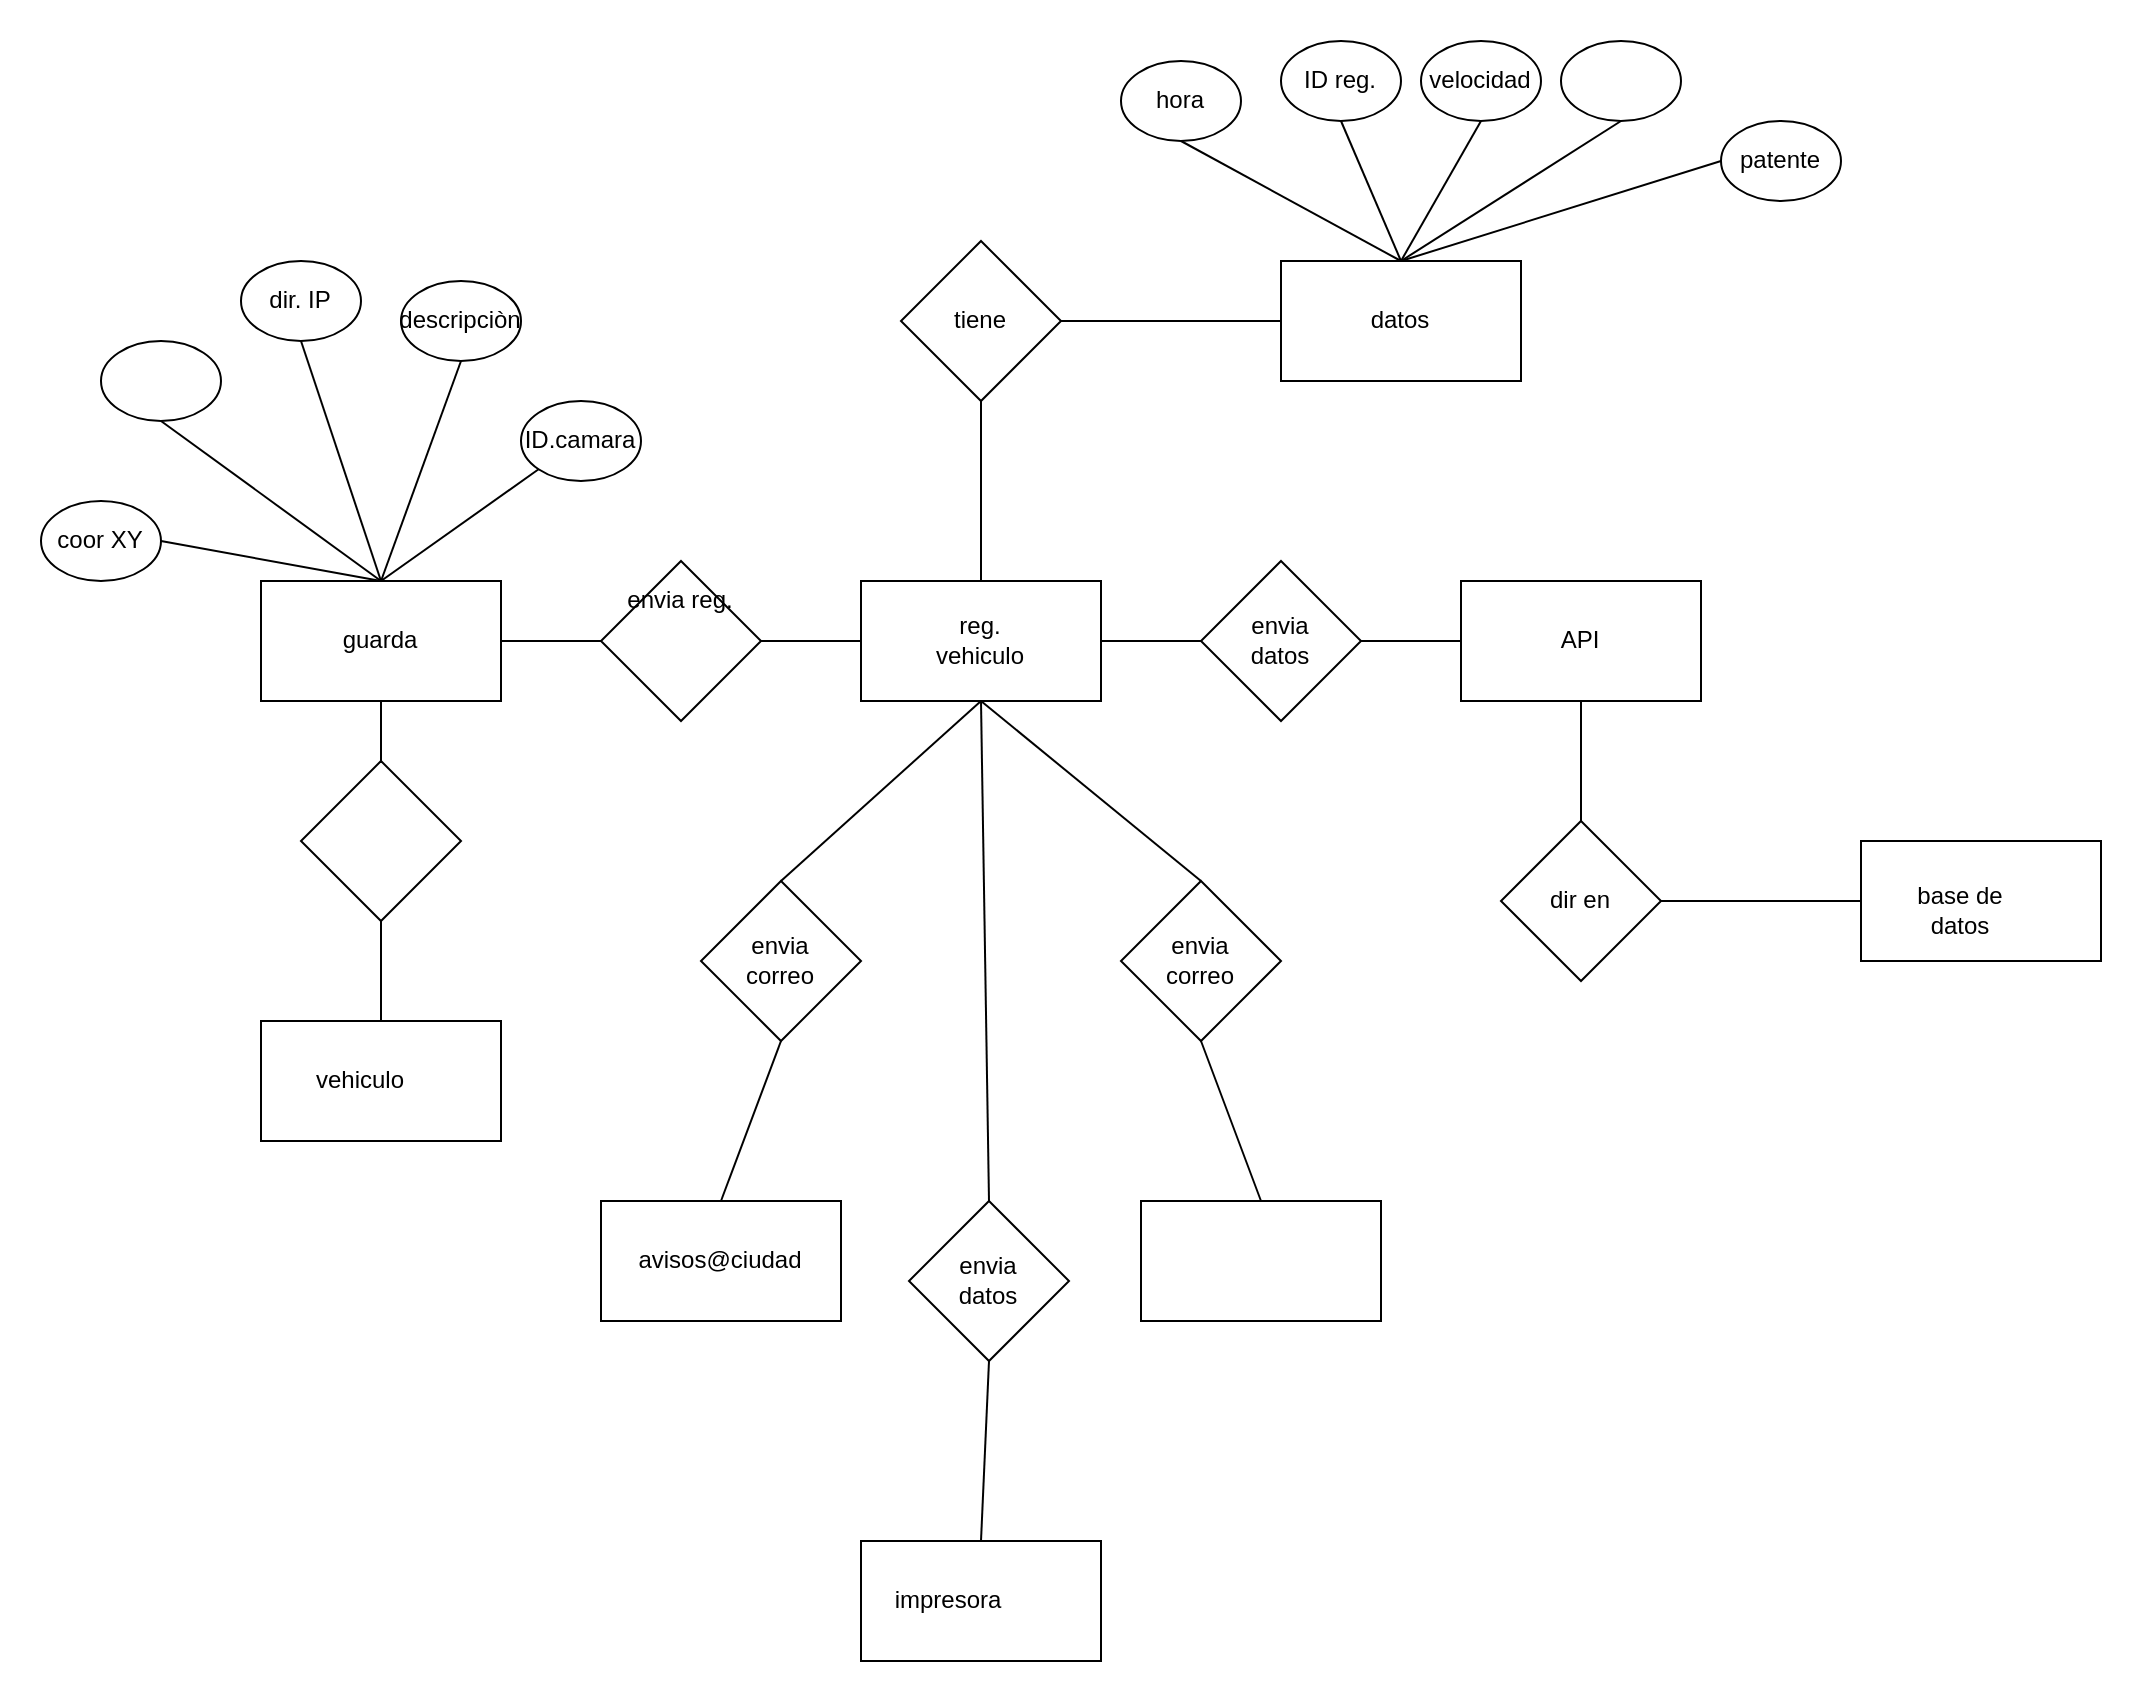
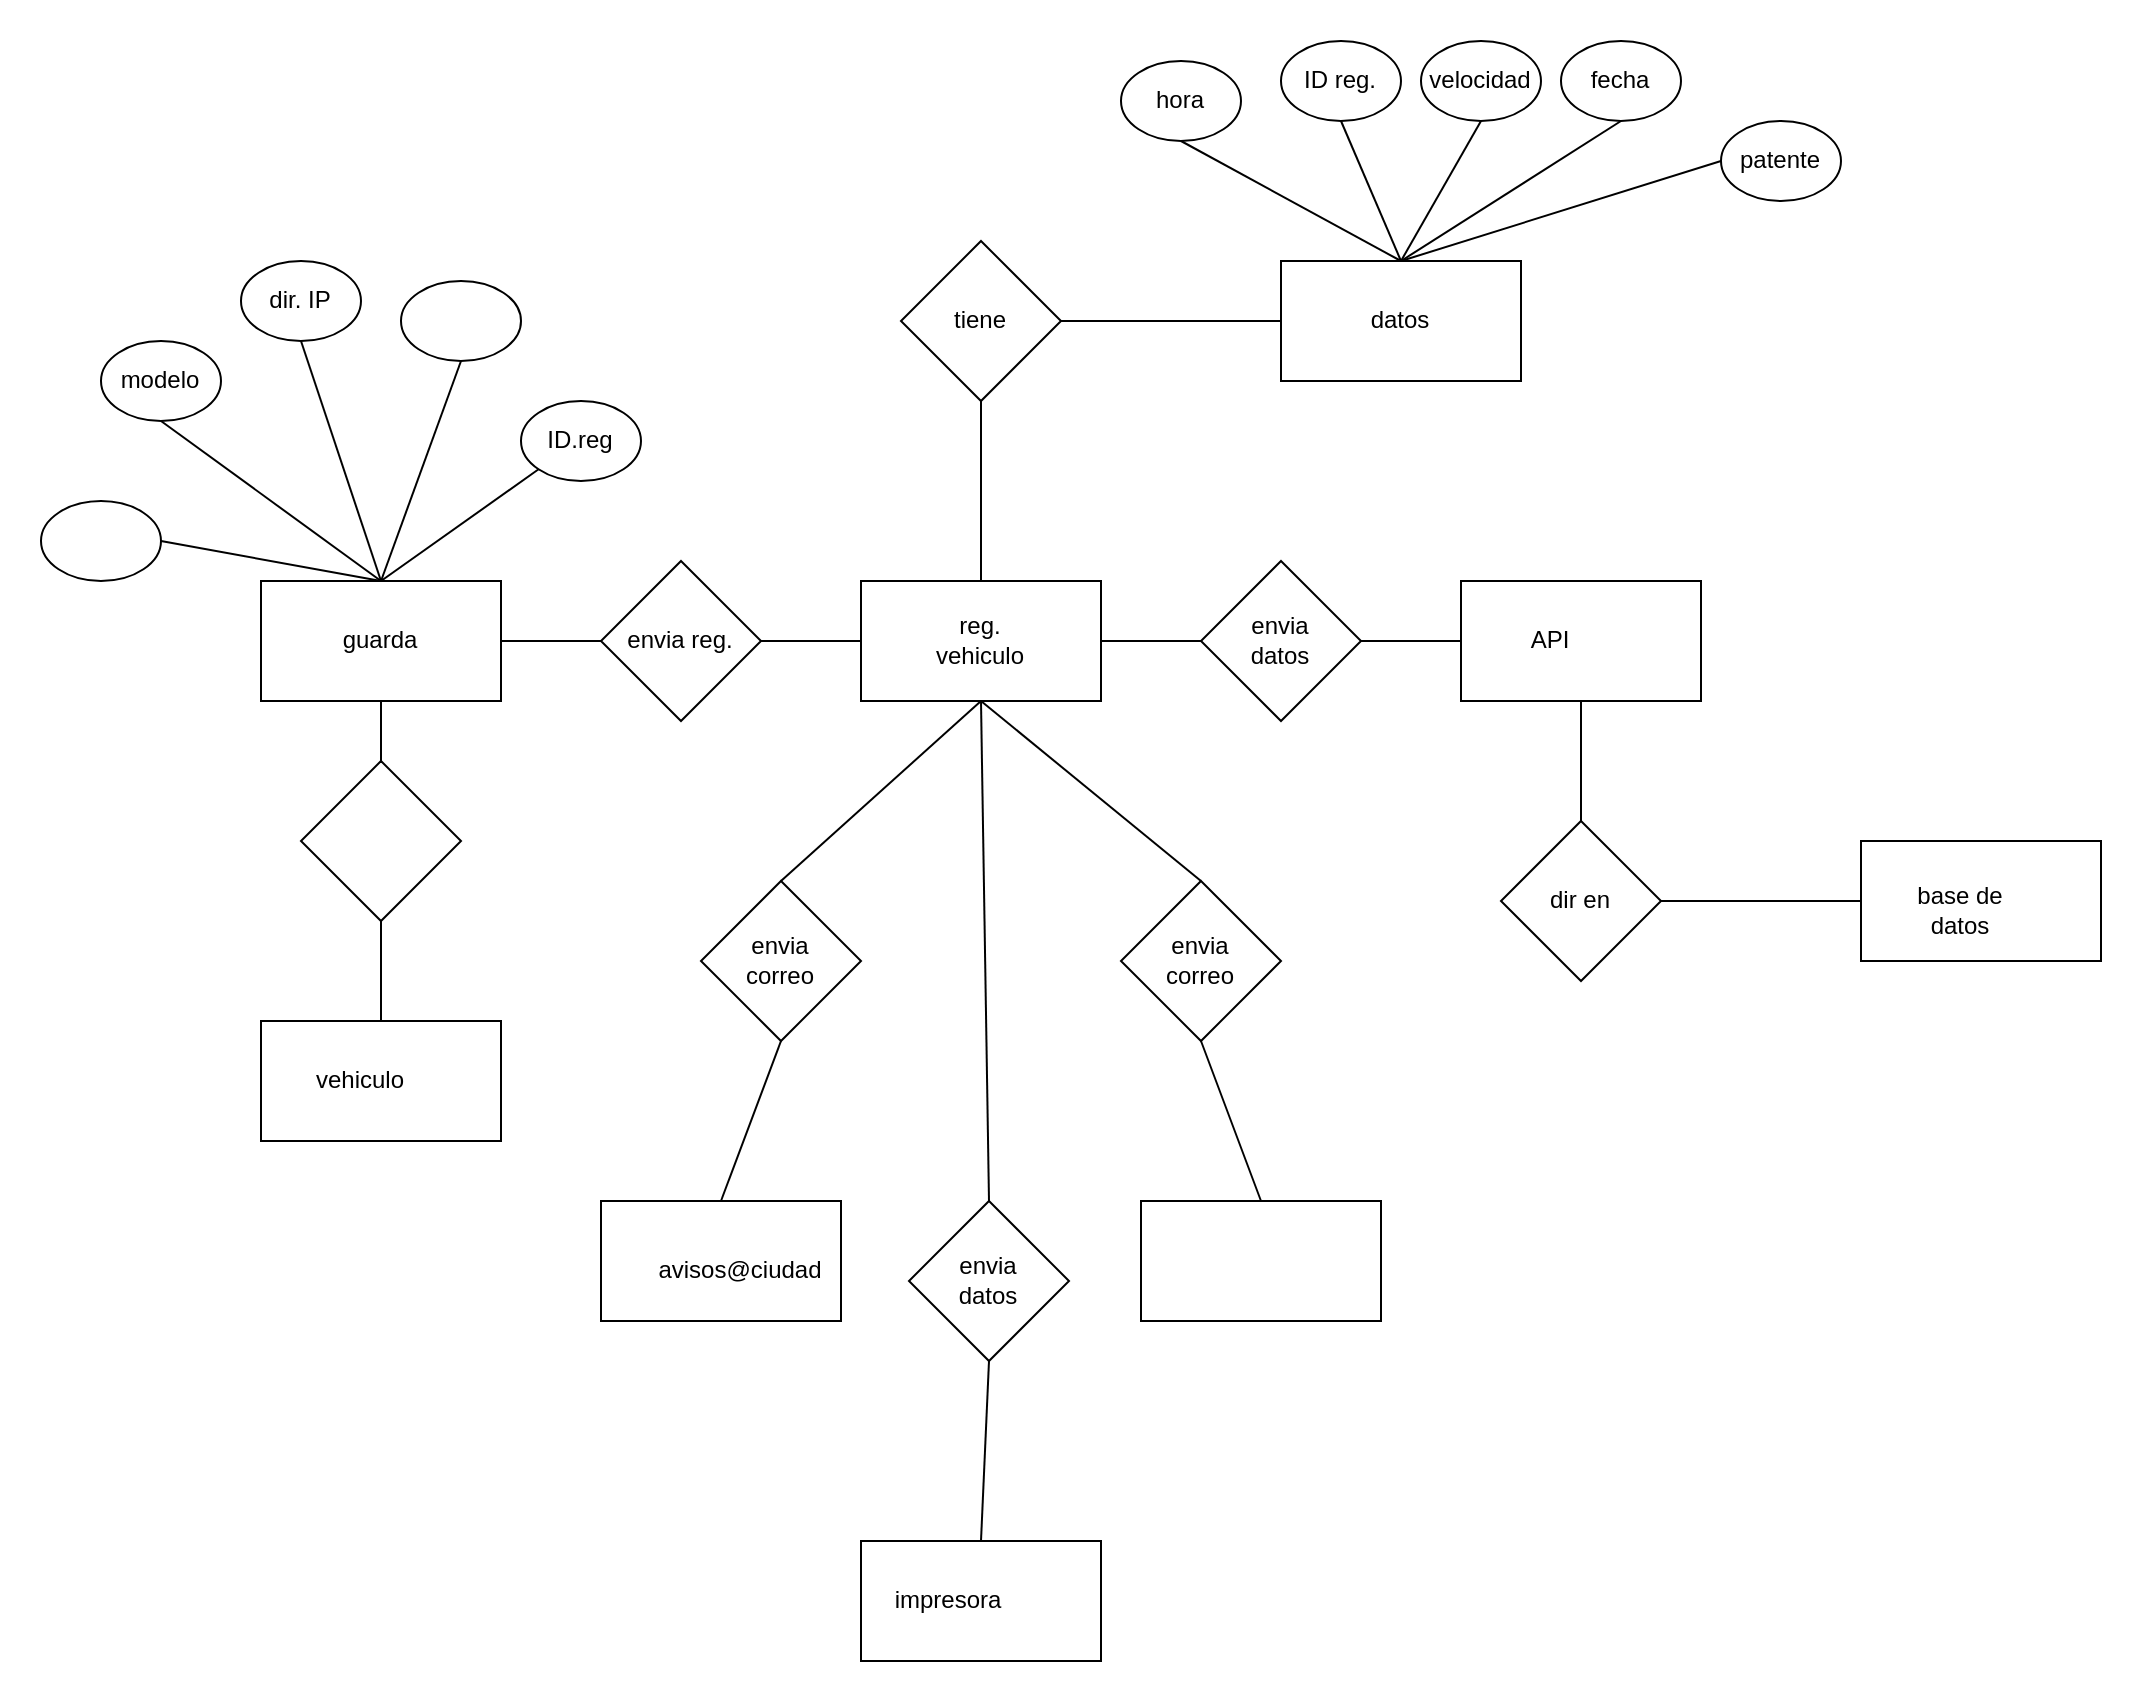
node "fecha": added
node "descripciòn": removed
node "modelo": added
node "ID.camara": label "ID.camara" -> "ID.reg"
node "coor XY": removed
node "envia reg.": moved (681, 601) -> (681, 641)
node "API": moved (1581, 641) -> (1551, 641)
node "avisos@ciudad": moved (721, 1261) -> (741, 1271)
